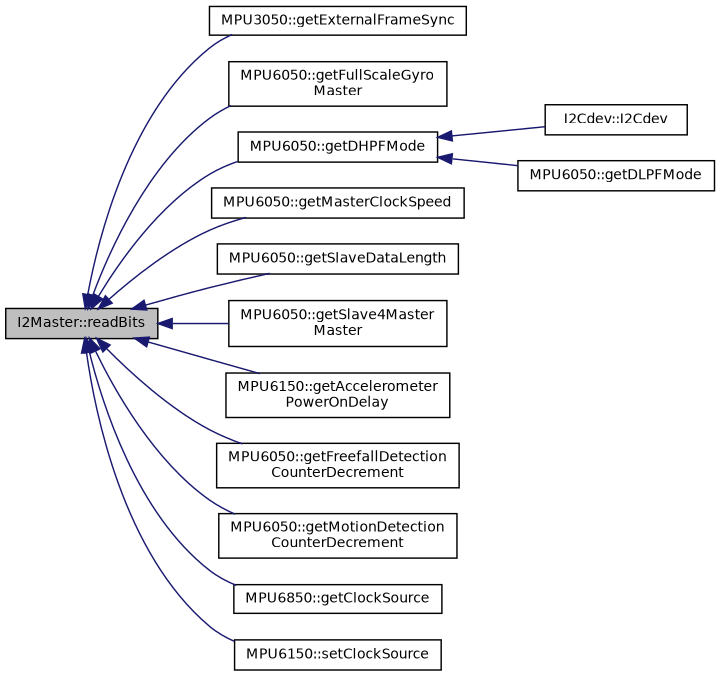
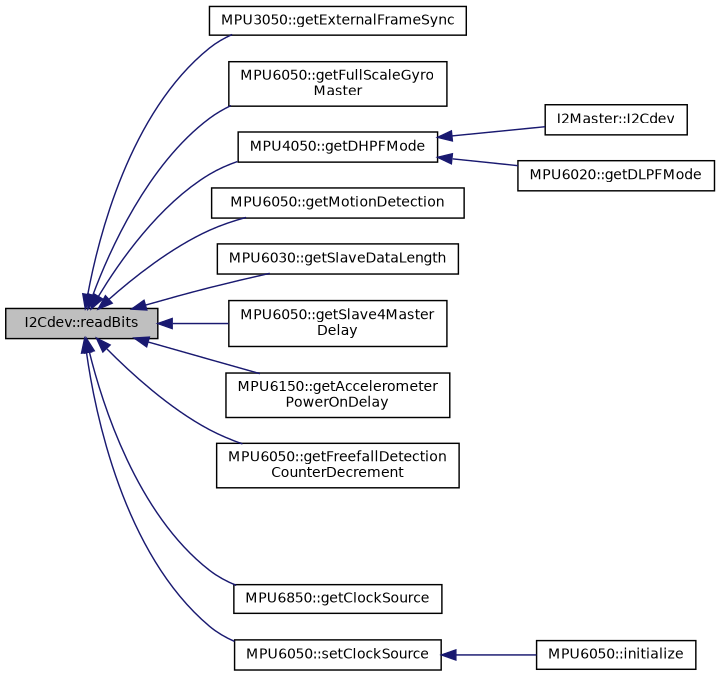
node "I2Cdev::I2Cdev": label "I2Cdev::I2Cdev" -> "I2Master::I2Cdev"
node "MPU6050::getDHPFMode": label "MPU6050::getDHPFMode" -> "MPU4050::getDHPFMode"
node "MPU6050::getDLPFMode": label "MPU6050::getDLPFMode" -> "MPU6020::getDLPFMode"
node "MPU6050::getMasterClockSpeed": label "MPU6050::getMasterClockSpeed" -> "MPU6050::getMotionDetection"
node "MPU6050::getSlaveDataLength": label "MPU6050::getSlaveDataLength" -> "MPU6030::getSlaveDataLength"
node "I2Master::readBits": label "I2Master::readBits" -> "I2Cdev::readBits"
node "MPU6050::getSlave4Master Master": label "MPU6050::getSlave4Master Master" -> "MPU6050::getSlave4Master Delay"
node "MPU6050::getMotionDetection CounterDecrement": removed
node "MPU6150::setClockSource": label "MPU6150::setClockSource" -> "MPU6050::setClockSource"
node "MPU6050::initialize": added
